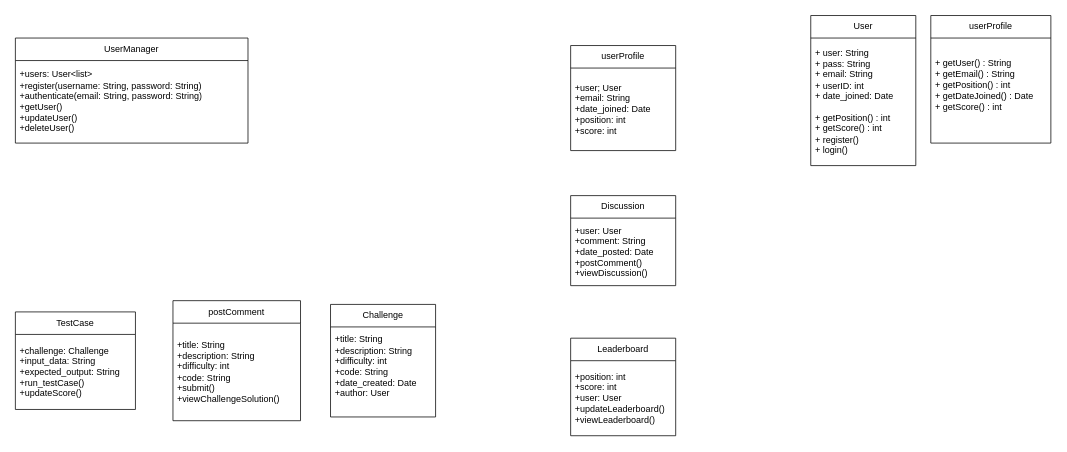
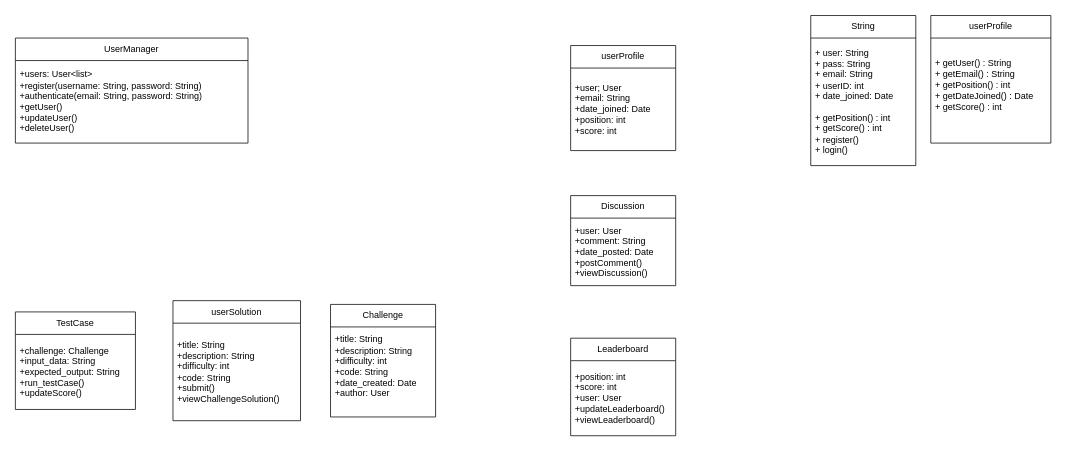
node "User": label "User" -> "String"
node "postComment": label "postComment" -> "userSolution"
